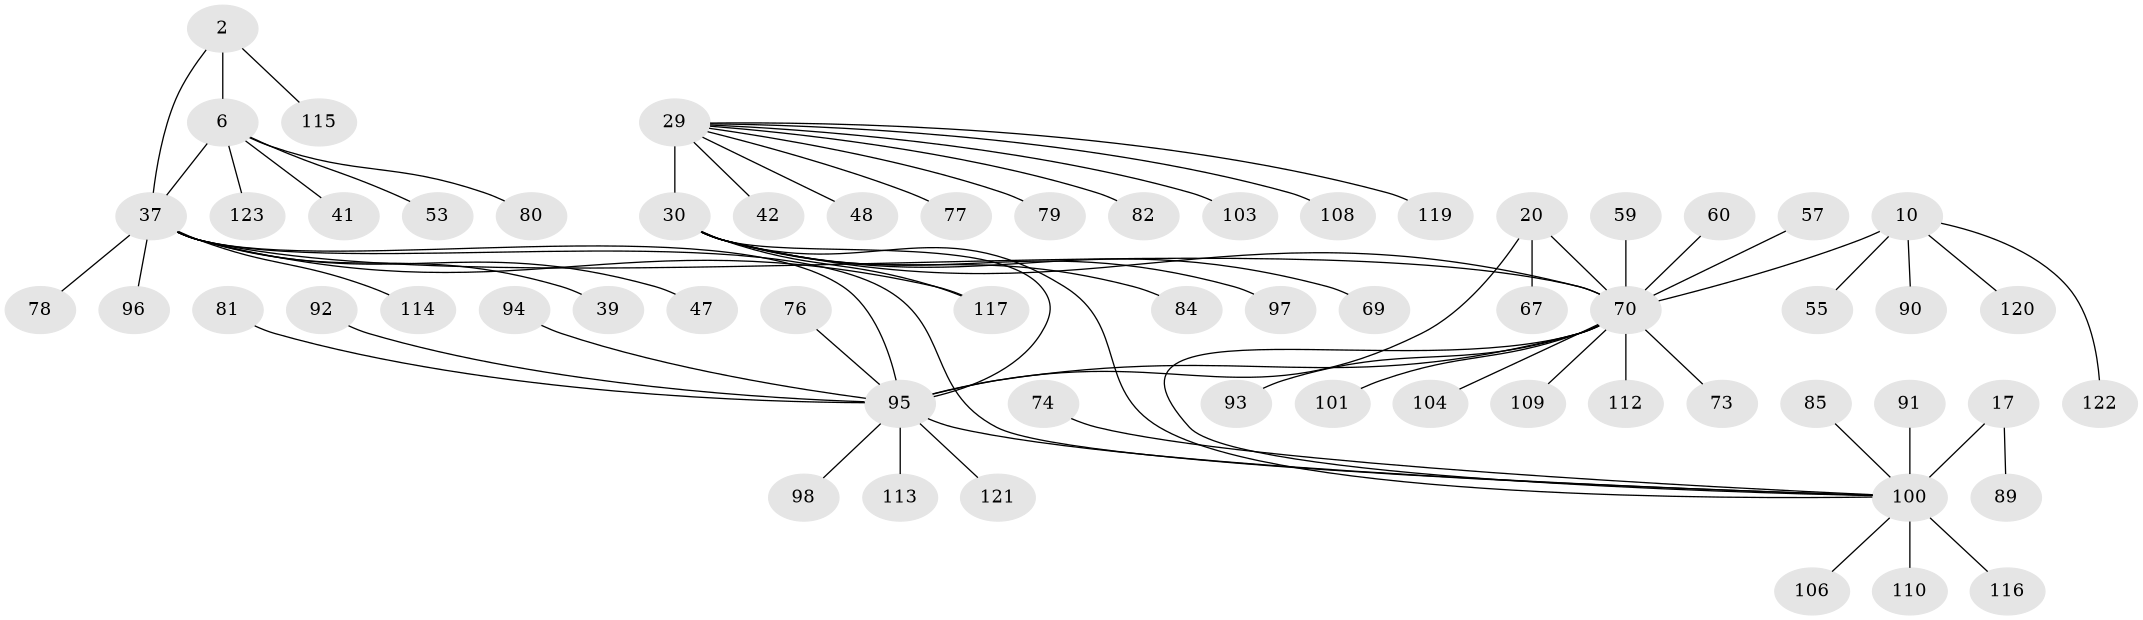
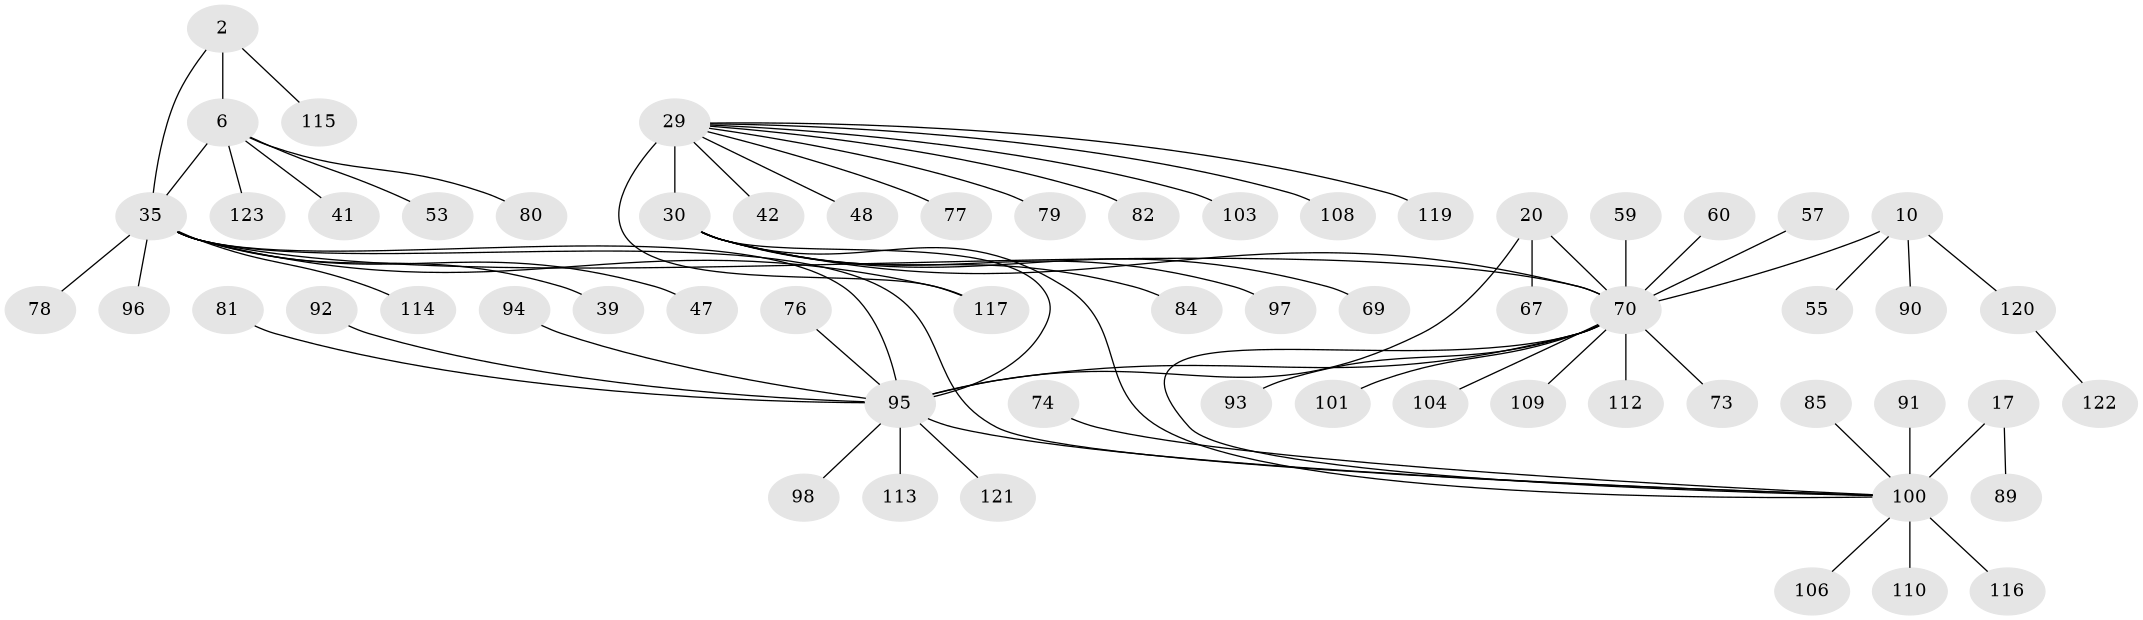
node "37": label "37" -> "35"
edge "30" -- "117": now "29" -- "117"
edge "10" -- "122": now "120" -- "122"
